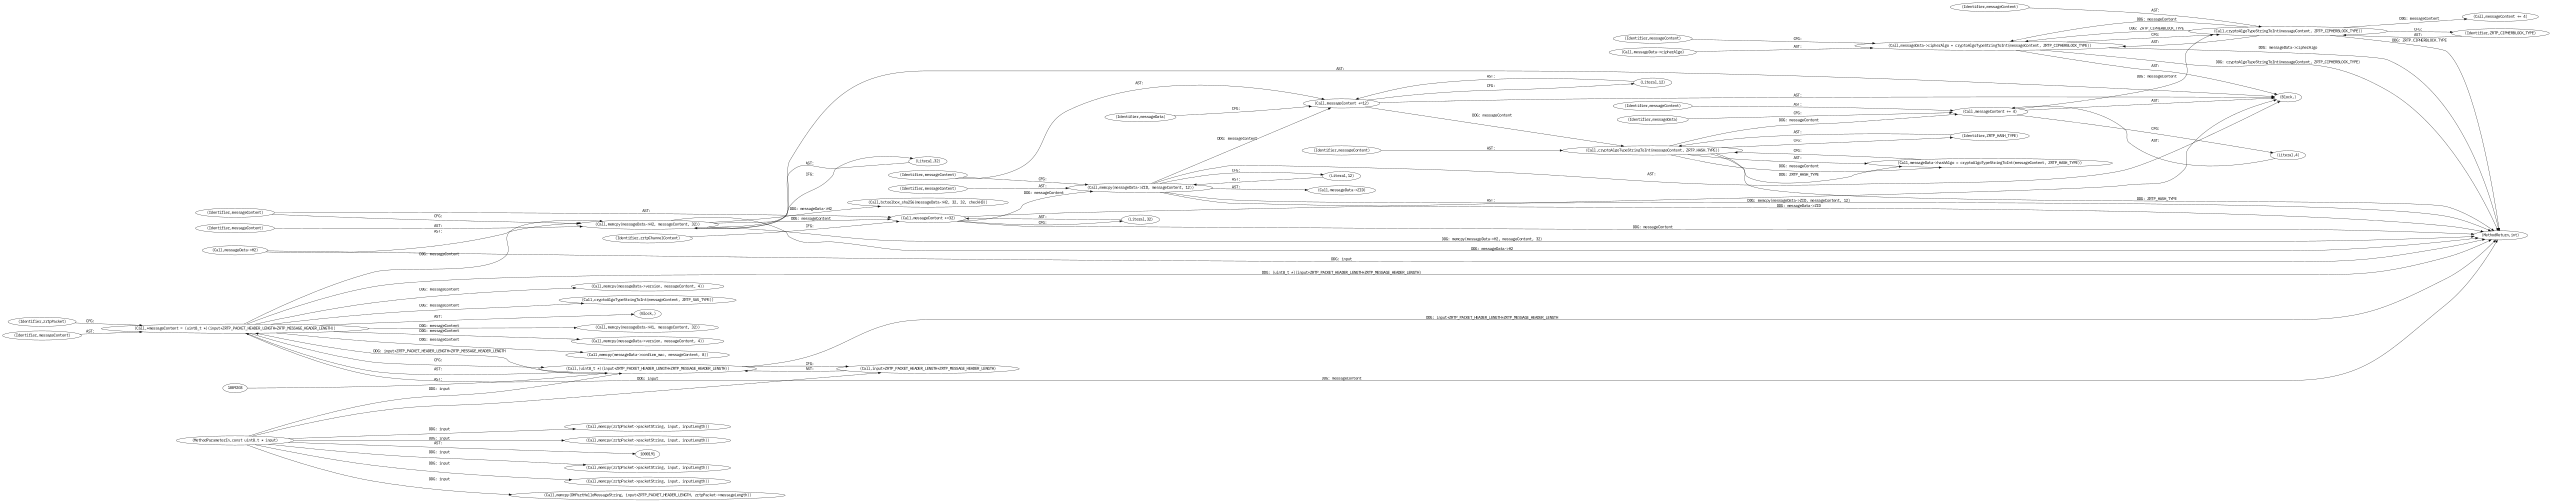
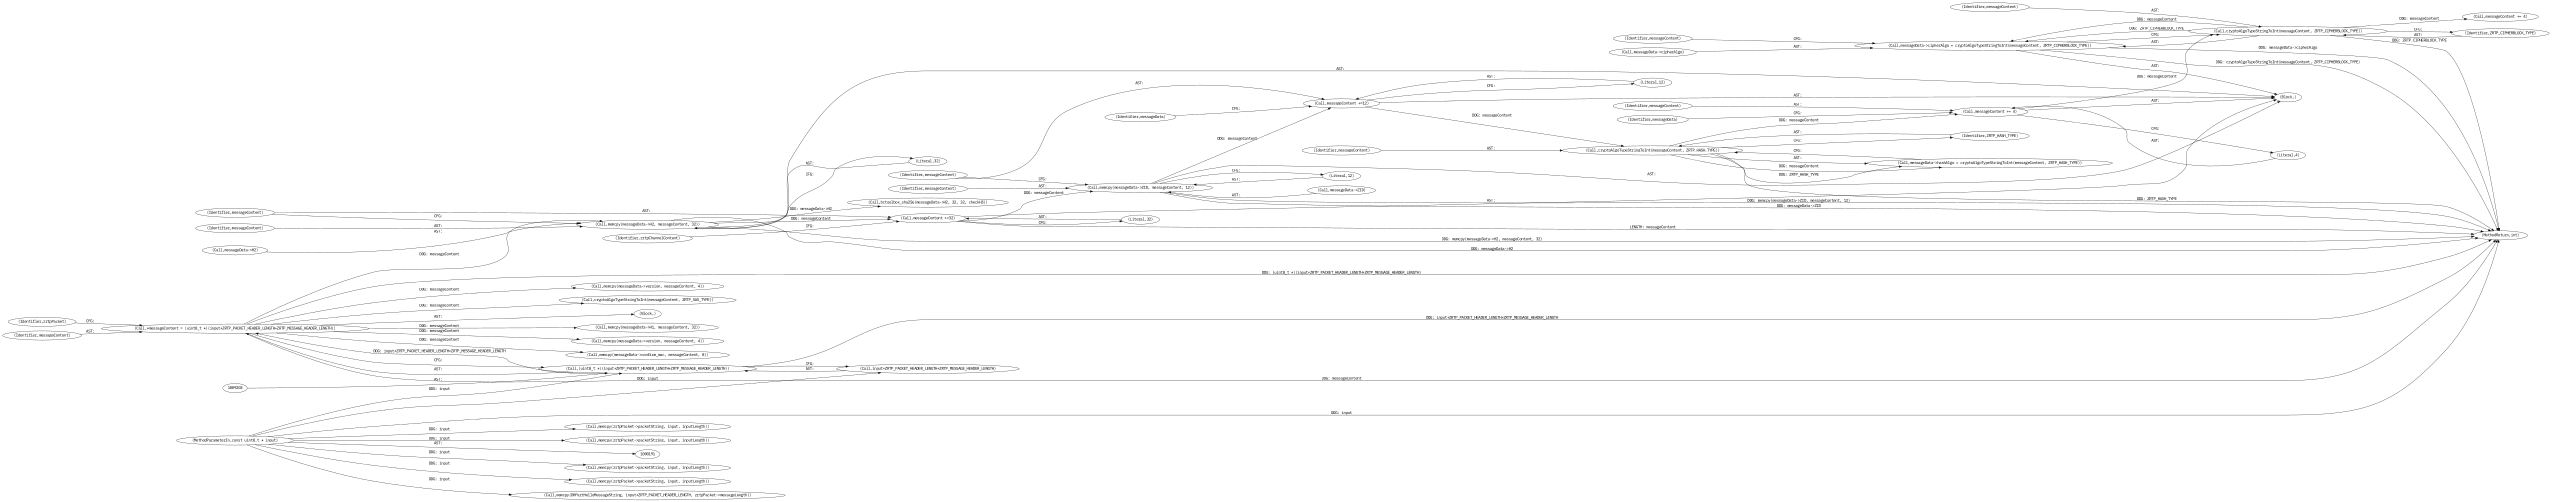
edge "(Call,memcpy(messageData->ZID, messageContent, 12))" -> "(Call,messageData->ZID)": reversed
edge "(Call,messageContent +=32)" -> "(MethodReturn,int)": label "DDG: messageContent" -> "LENGTH: messageContent"
edge "(Call,messageData->H2)" -> "(MethodReturn,int)": now "(MethodParameterIn,const uint8_t * input)" -> "(MethodReturn,int)"
